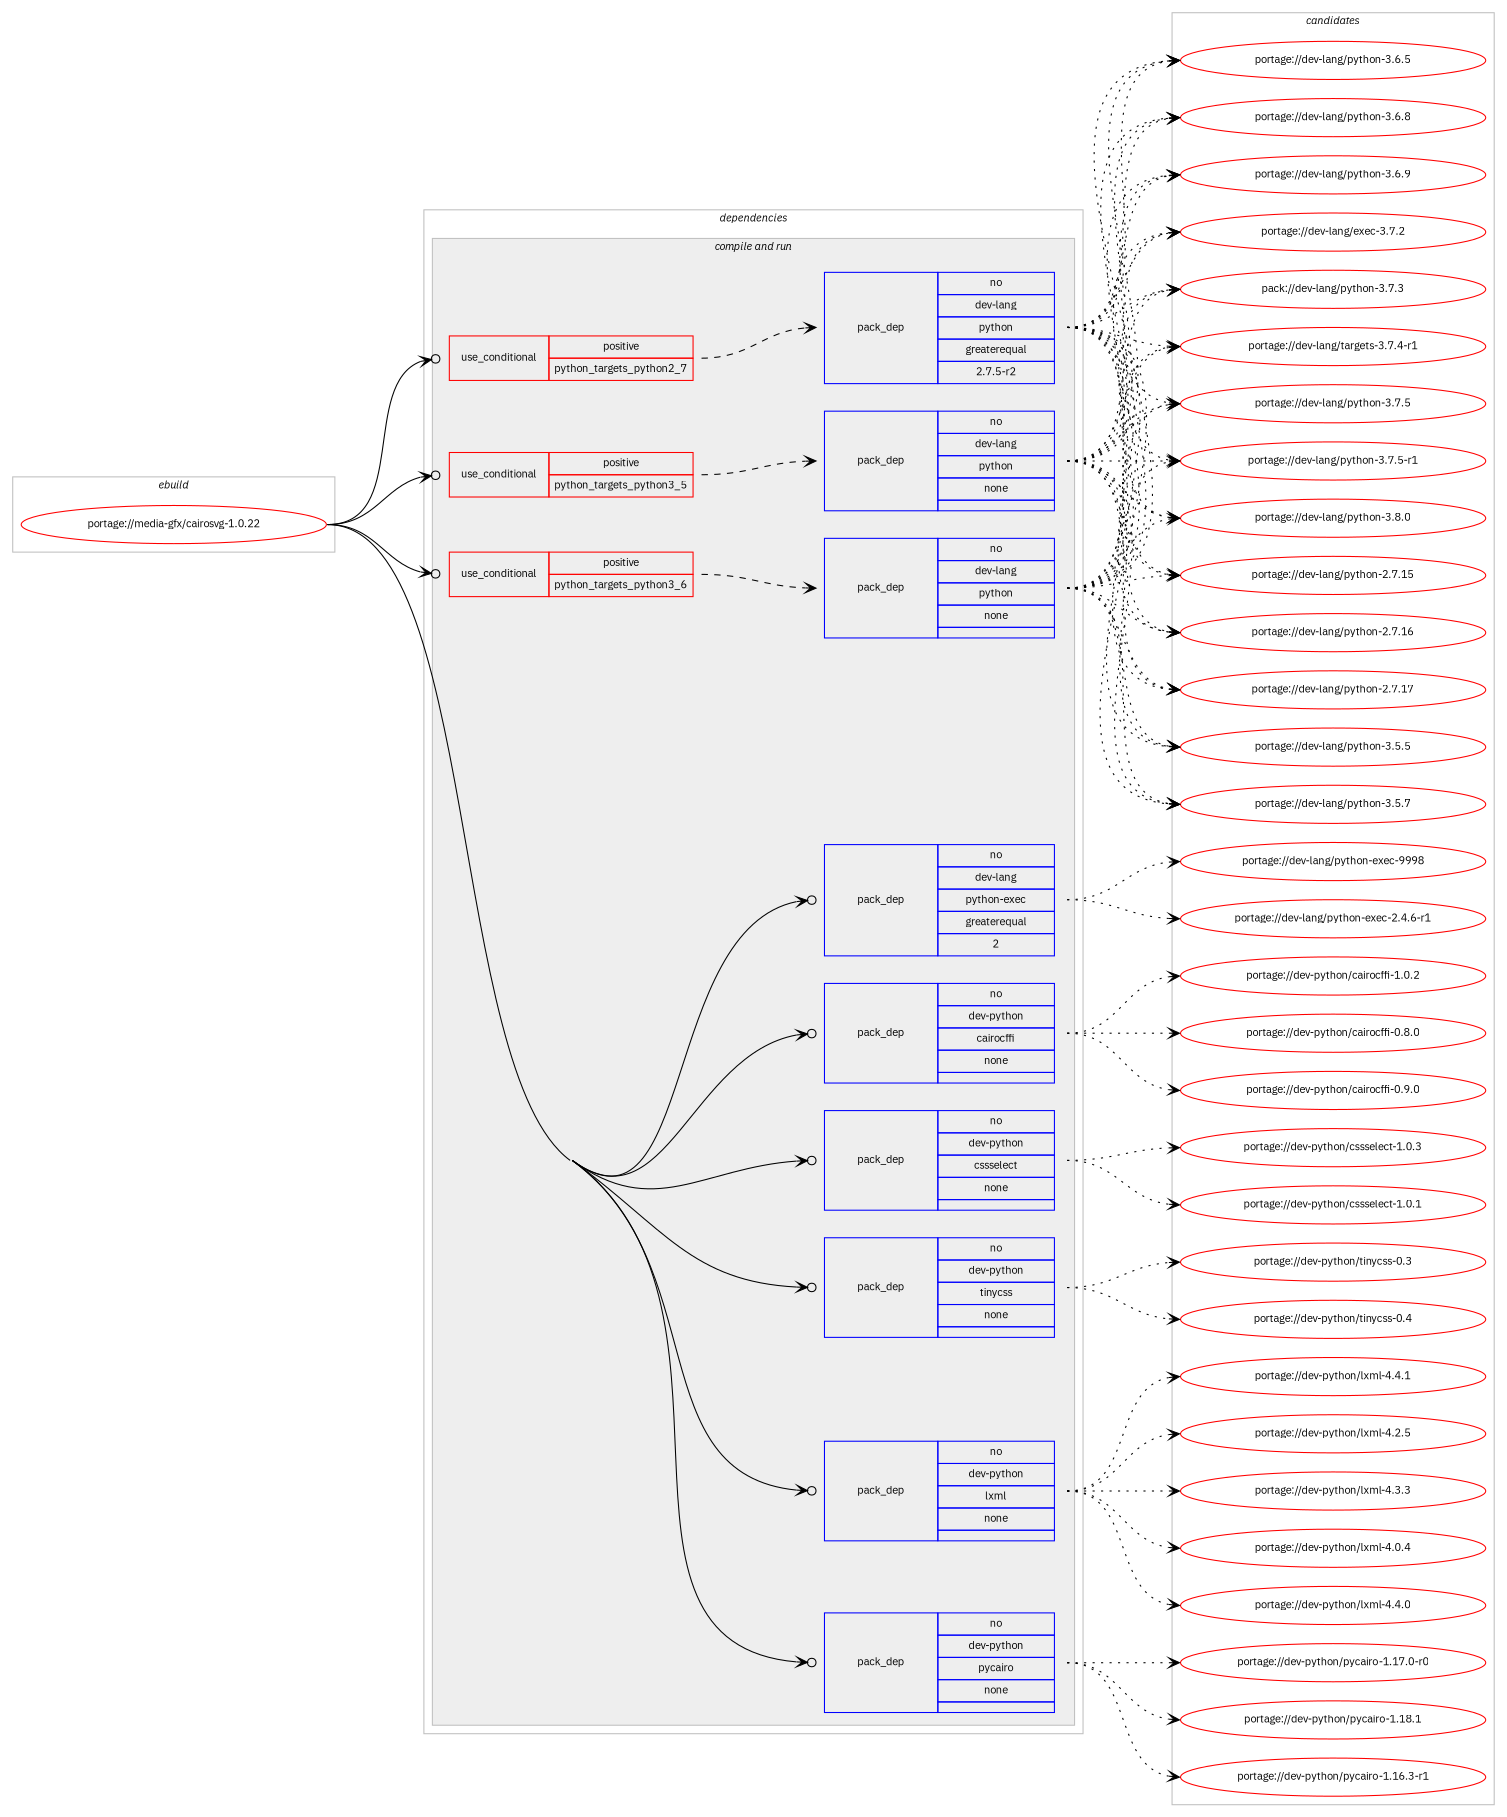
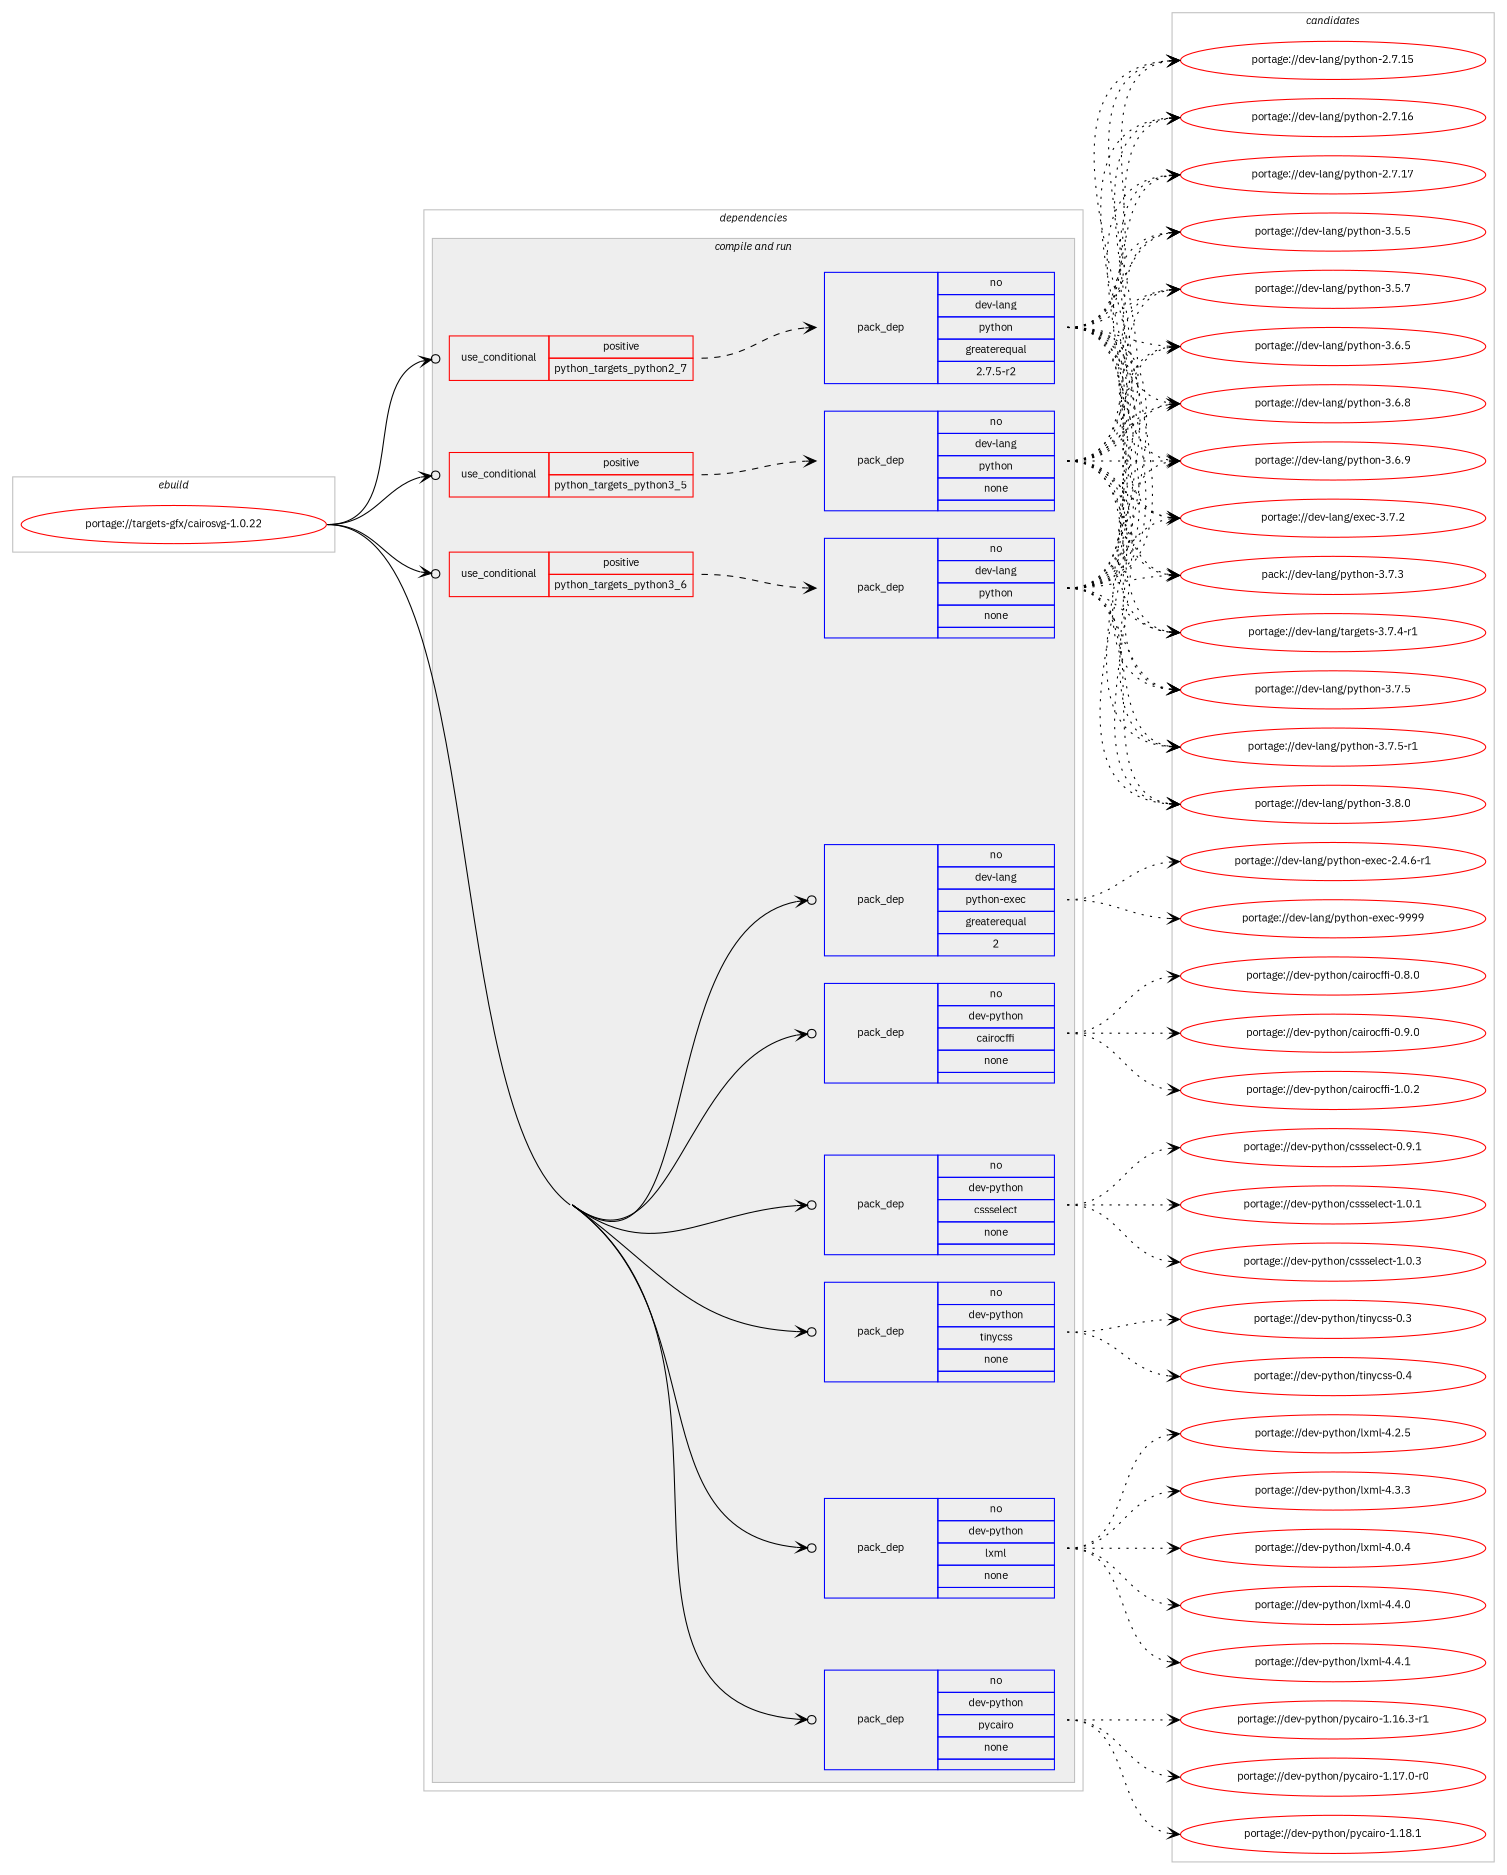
node "portage://media-gfx/cairosvg-1.0.22": label "portage://media-gfx/cairosvg-1.0.22" -> "portage://targets-gfx/cairosvg-1.0.22"
node "portage://dev-lang/python-exec-9998": label "portage://dev-lang/python-exec-9998" -> "portage://dev-lang/python-exec-9999"
node "portage://dev-python/cssselect-0.9.1": added
